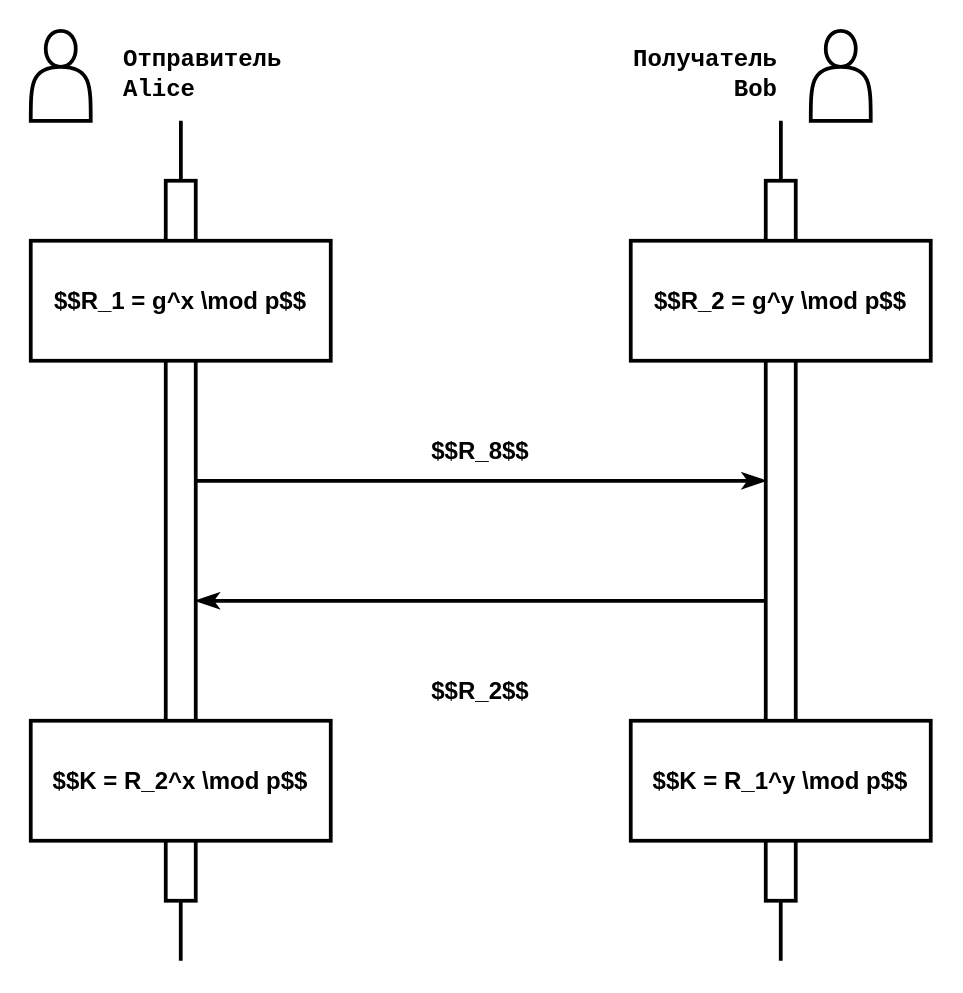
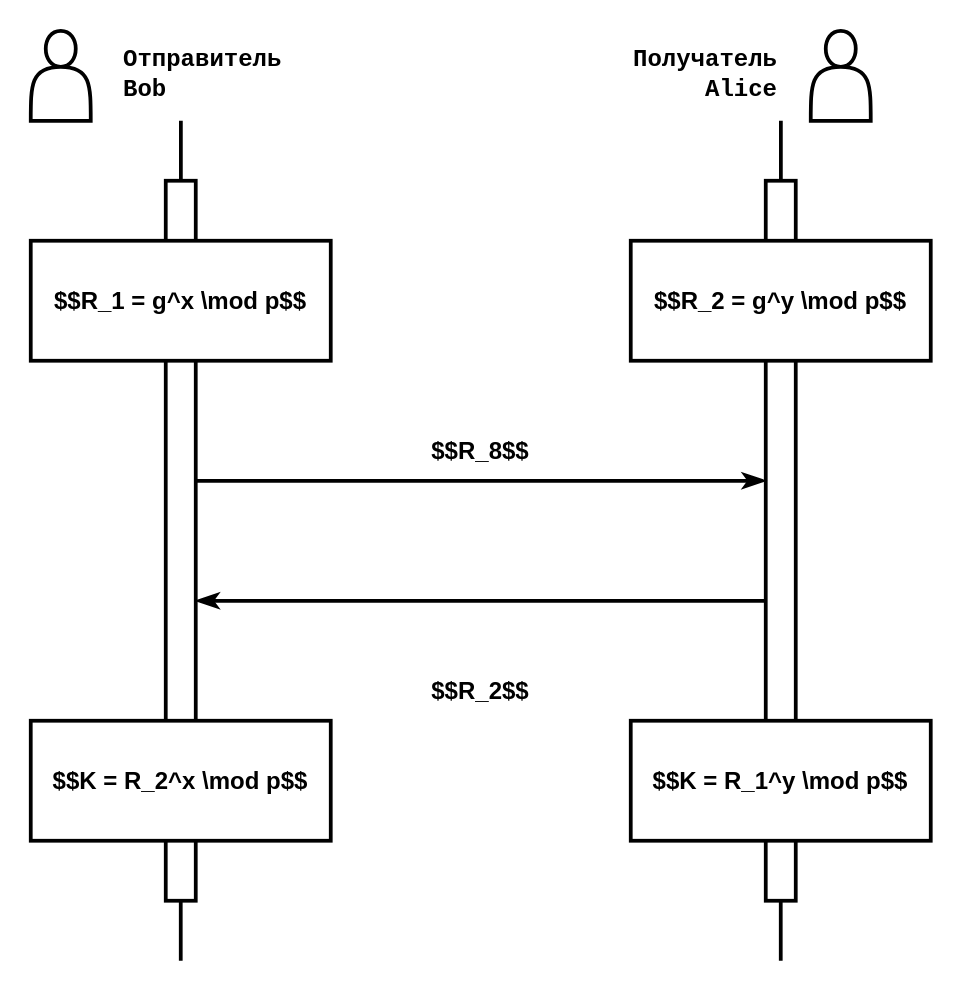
node "Отправитель Alice": label "Отправитель Alice" -> "Отправитель Bob"
node "Получатель Bob": label "Получатель Bob" -> "Получатель Alice"
